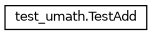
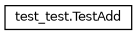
node "test_umath.TestAdd": label "test_umath.TestAdd" -> "test_test.TestAdd"
